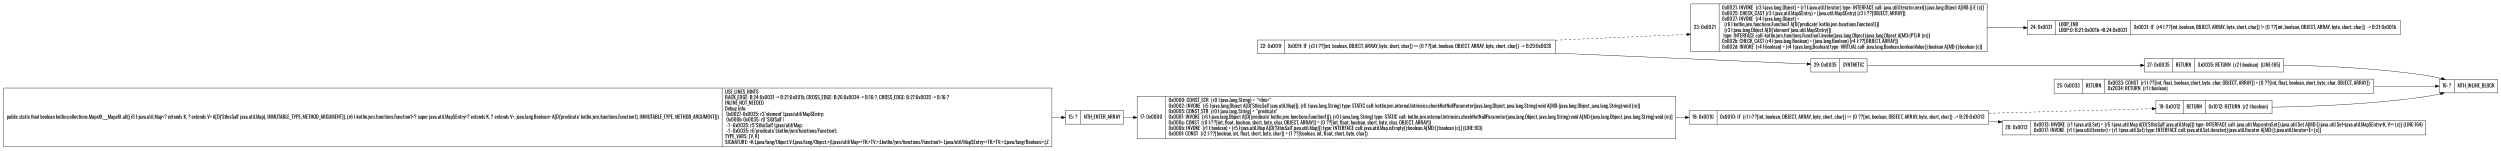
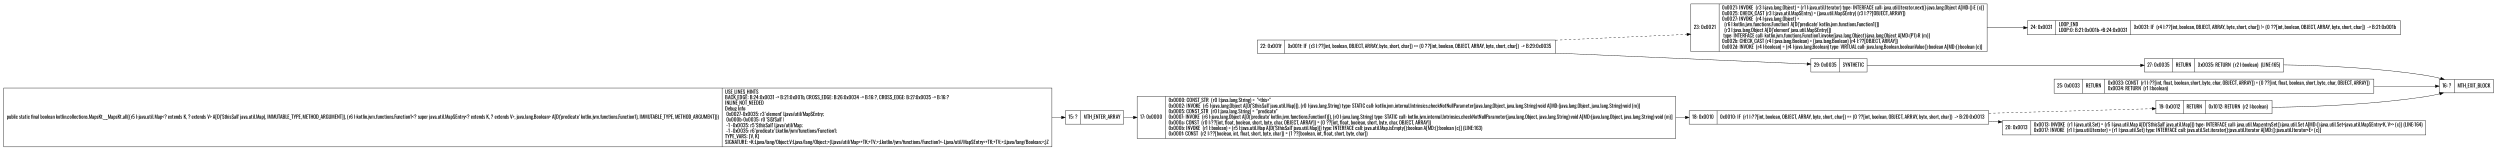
node "16: ?": text "MTH_INLINE_BLOCK" -> "MTH_EXIT_BLOCK"
node "25: 0x0033": text "0x2034: RETURN  (r1 I:boolean)" -> "0x0034: RETURN  (r1 I:boolean)"
